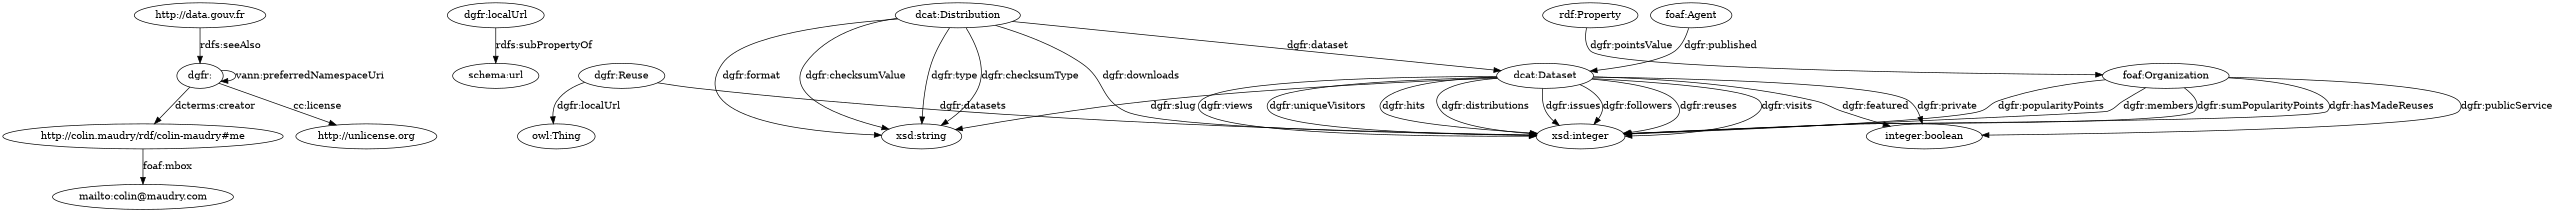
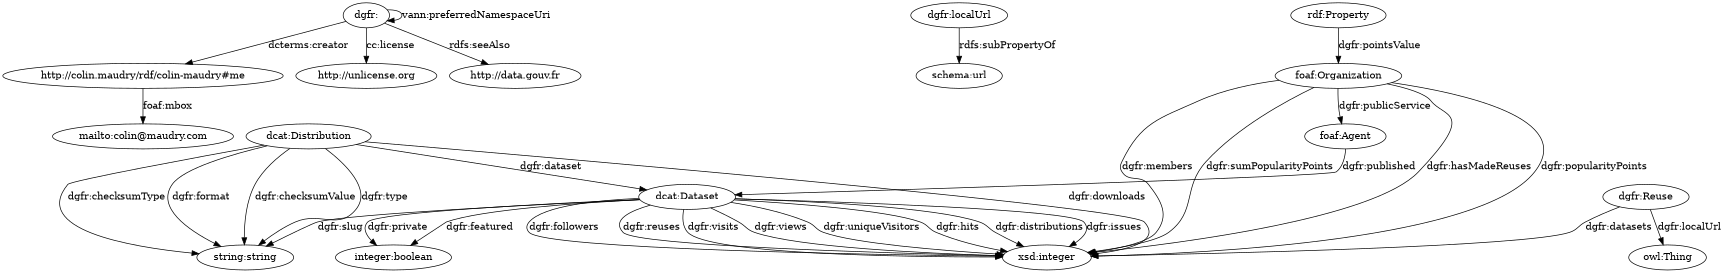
edge "http://data.gouv.fr" -> "dgfr:": reversed
edge "foaf:Organization" -> "integer:boolean": now "foaf:Organization" -> "foaf:Agent"
node "xsd:string": label "xsd:string" -> "string:string"
